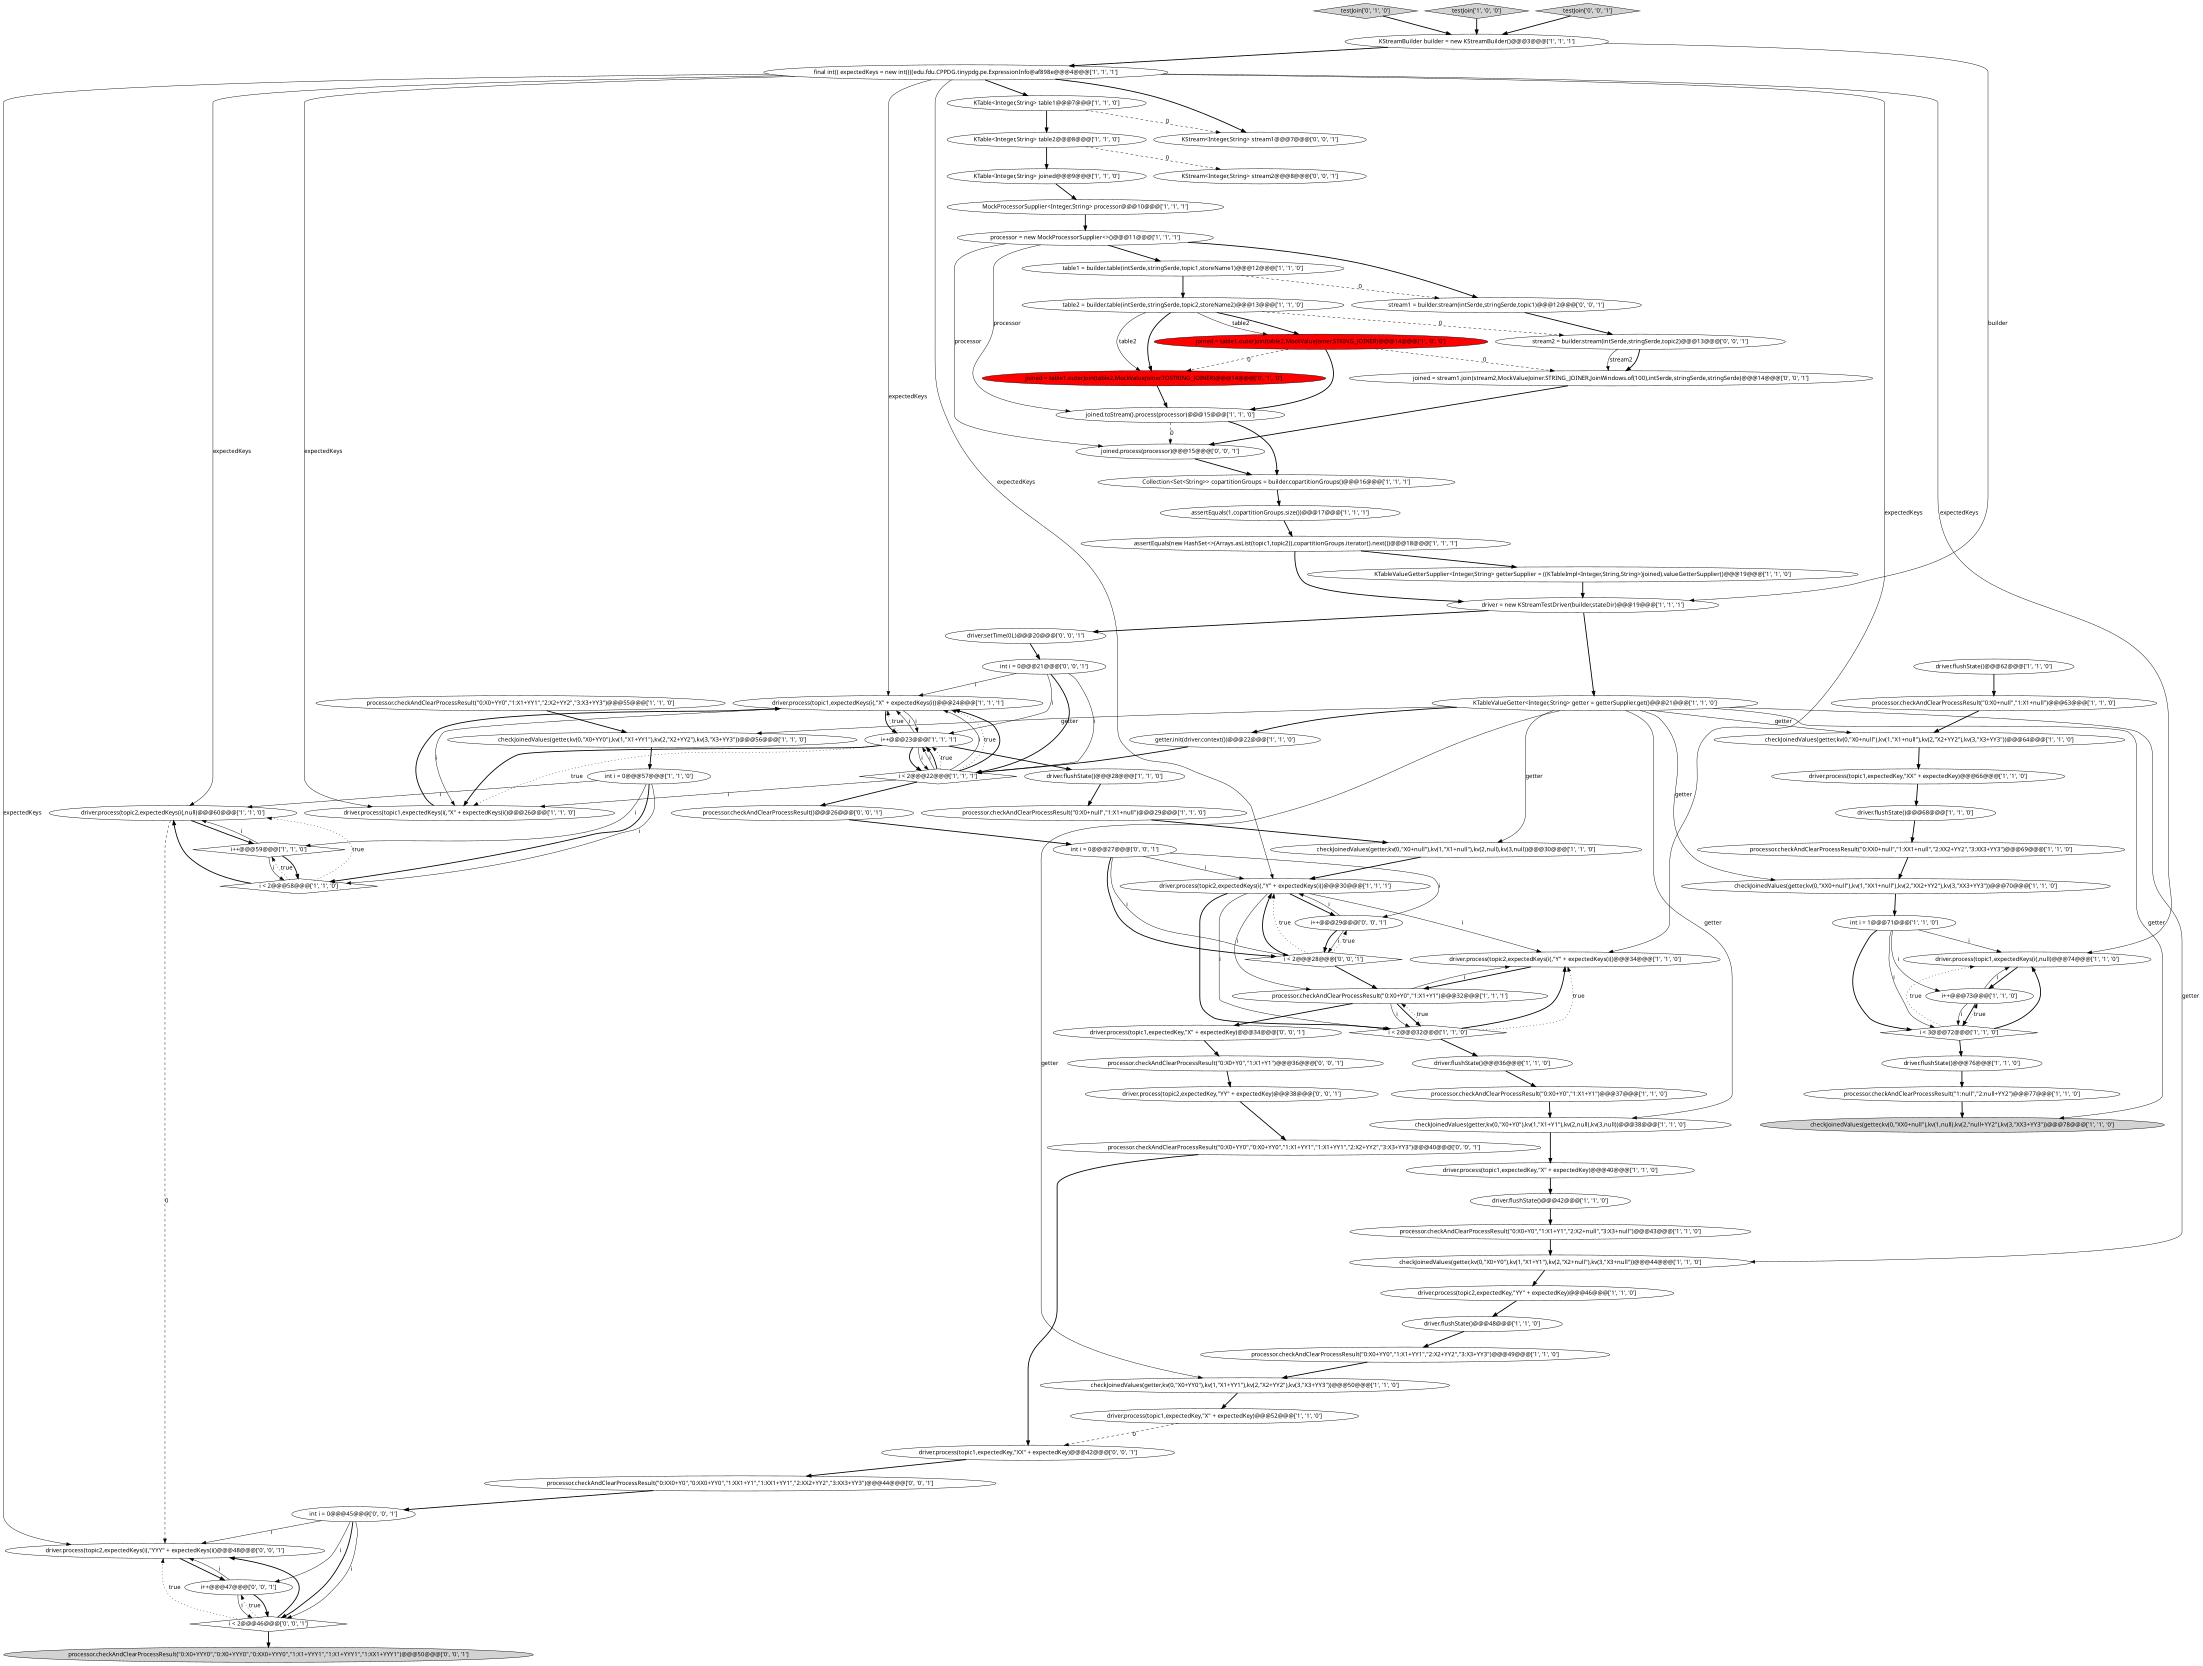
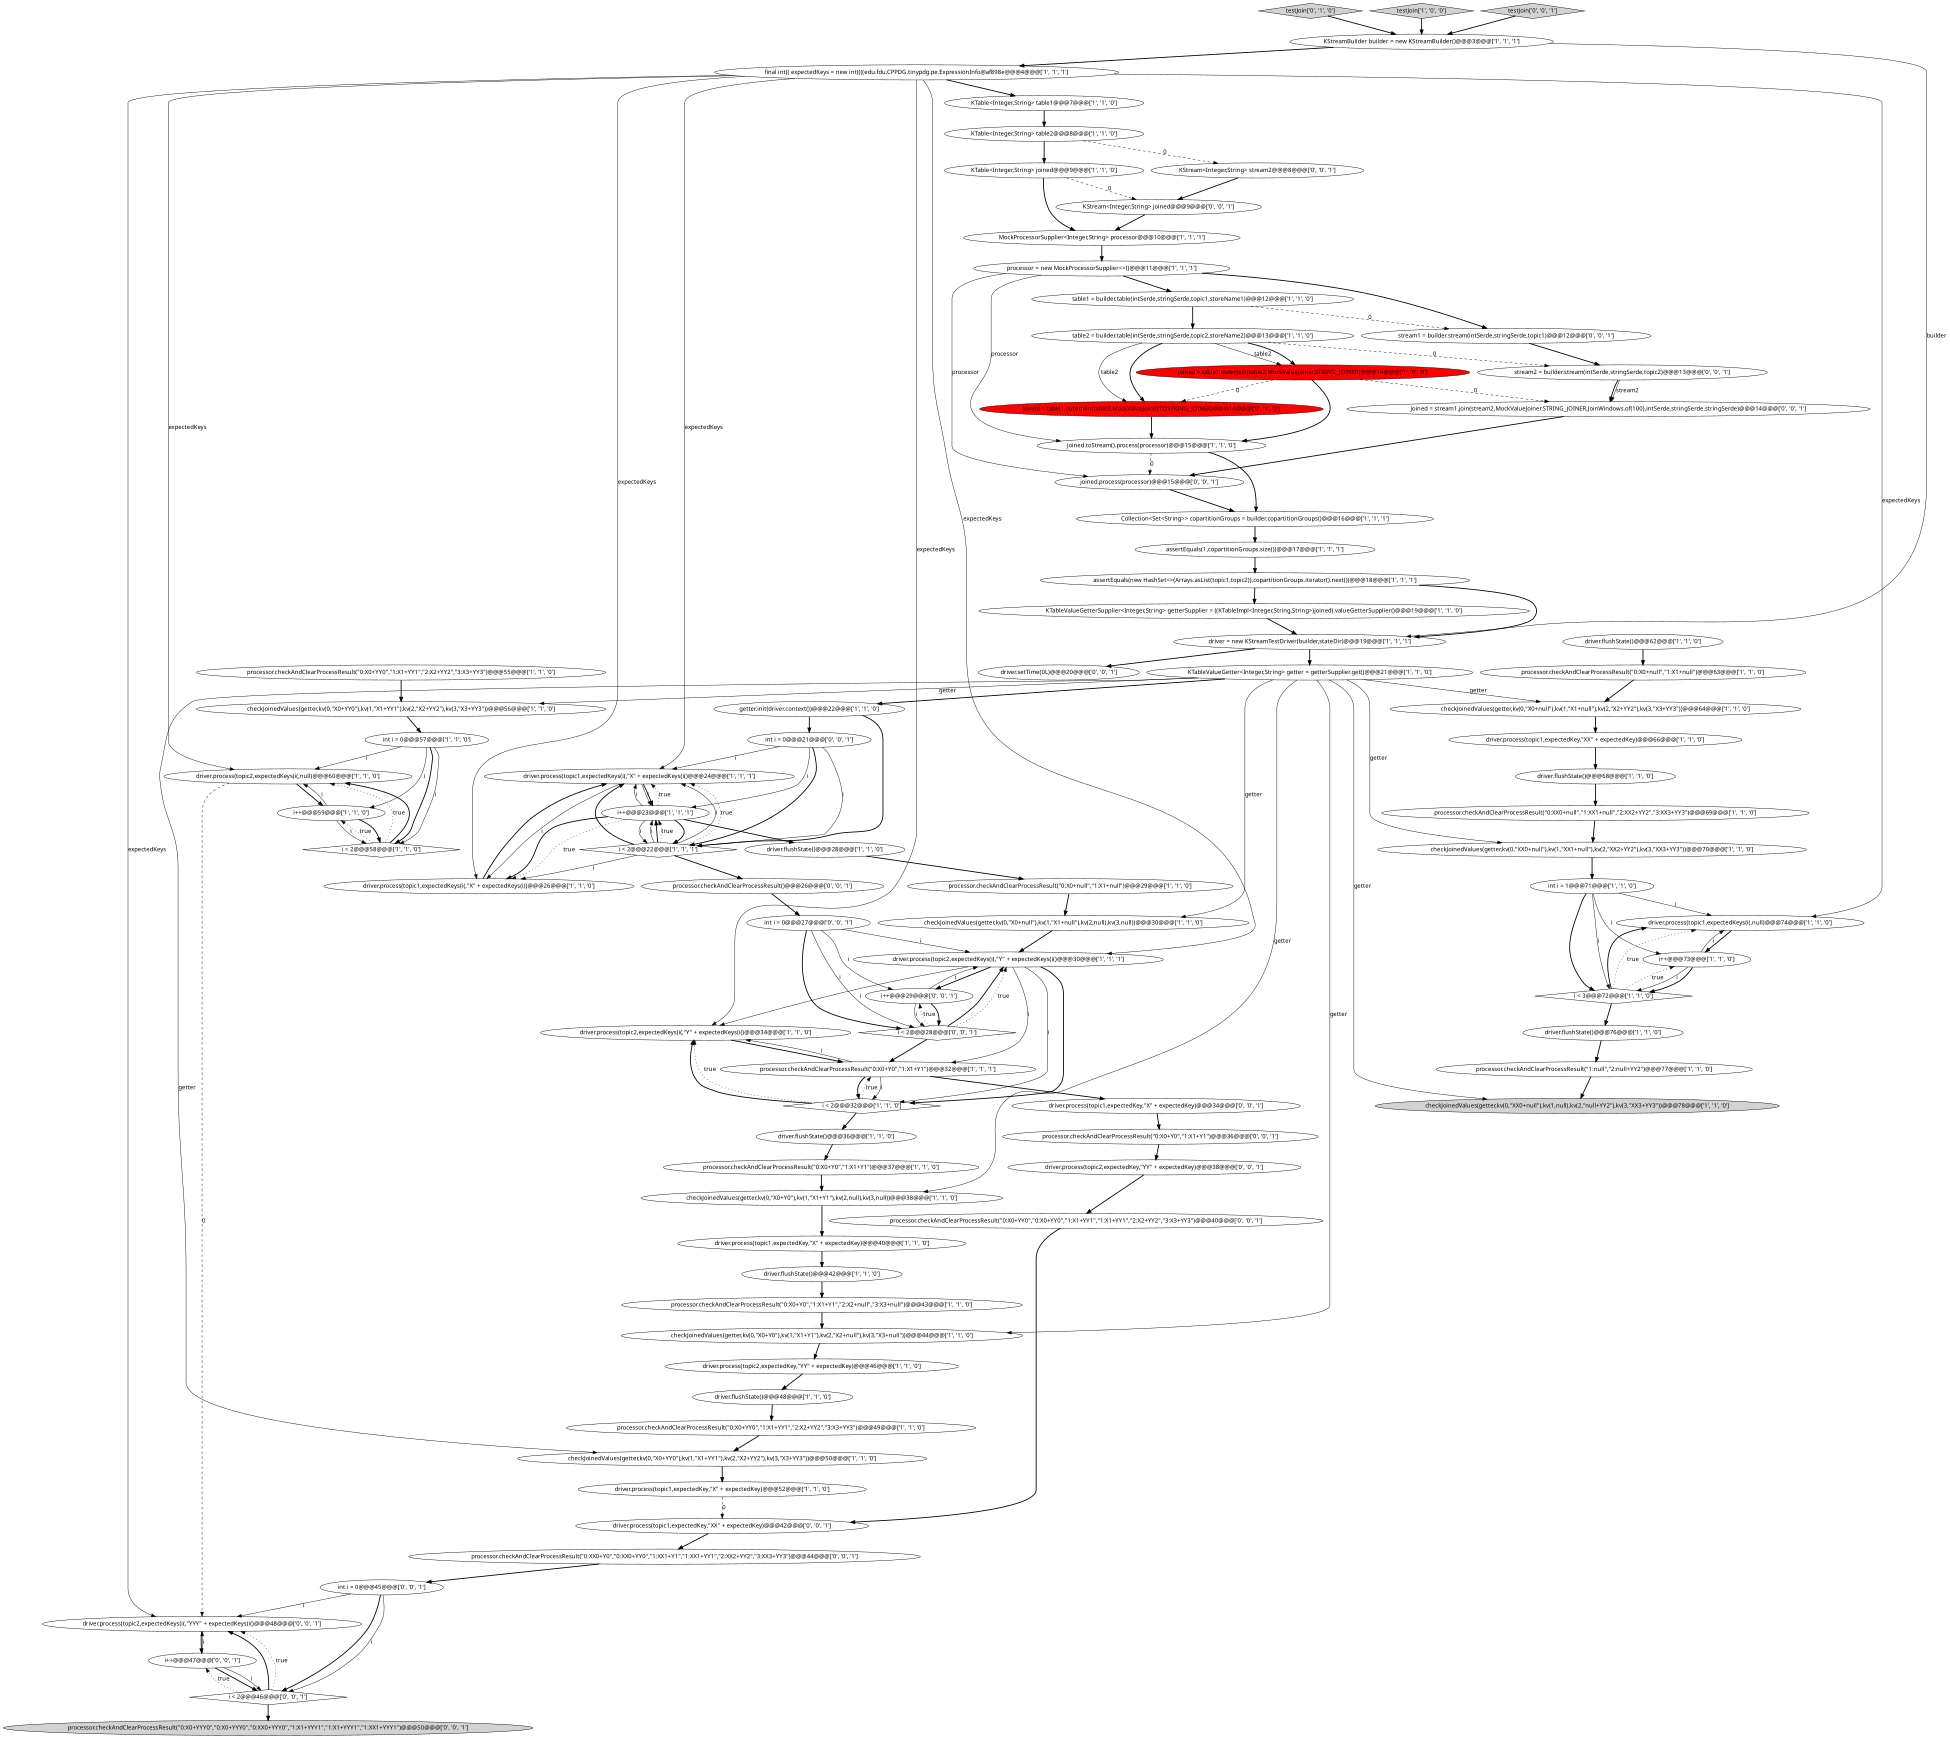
node "KStream<Integer,String> stream1@@@7@@@['0', '0', '1']": removed
node "KStream<Integer,String> joined@@@9@@@['0', '0', '1']": added
edge "driver.setTime(0L)@@@20@@@['0', '0', '1']" -> "int i = 0@@@21@@@['0', '0', '1']": now "getter.init(driver.context())@@@22@@@['1', '1', '0']" -> "int i = 0@@@21@@@['0', '0', '1']"
node "i++@@@59@@@['1', '1', '0']": shape diamond -> ellipse
edge "int i = 0@@@45@@@['0', '0', '1']" -> "i++@@@47@@@['0', '0', '1']": removed, label "i"
